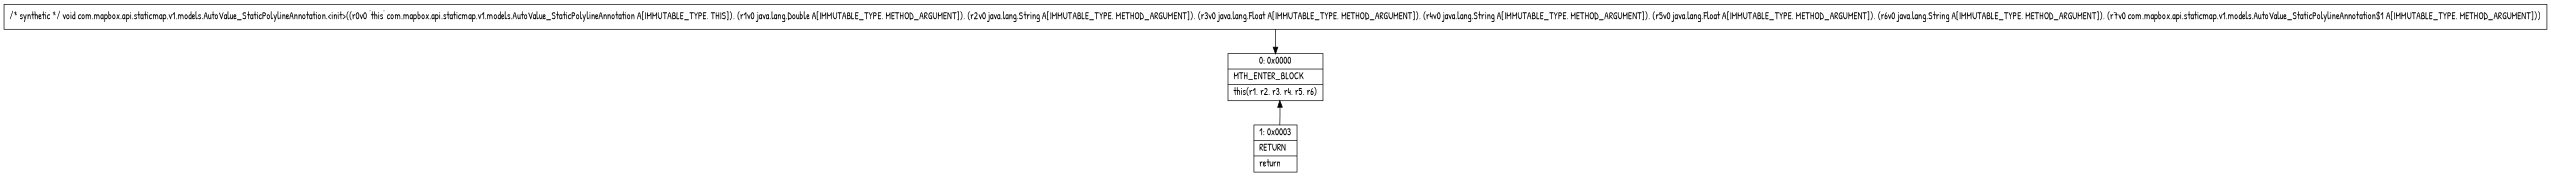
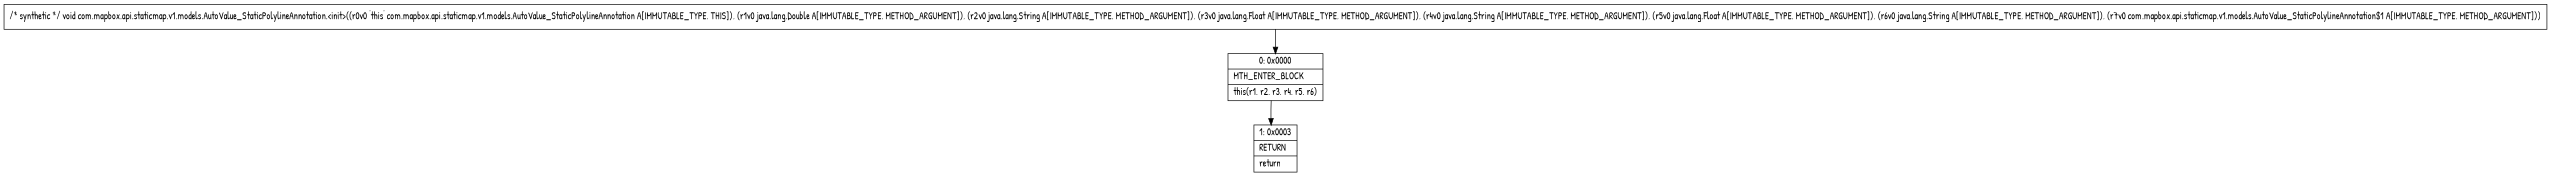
edge "1: 0x0003" -> "0: 0x0000": reversed
